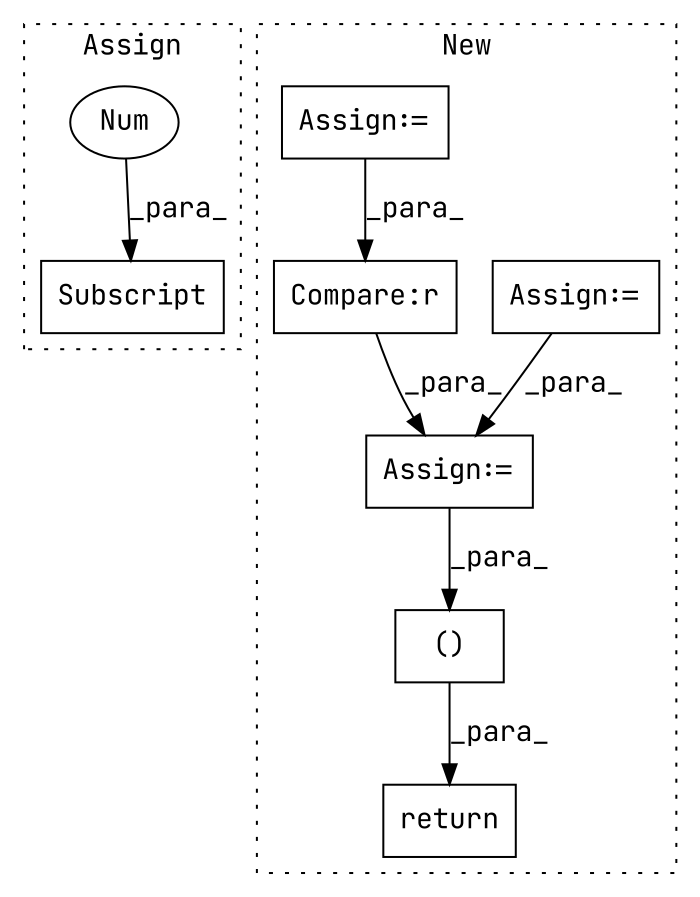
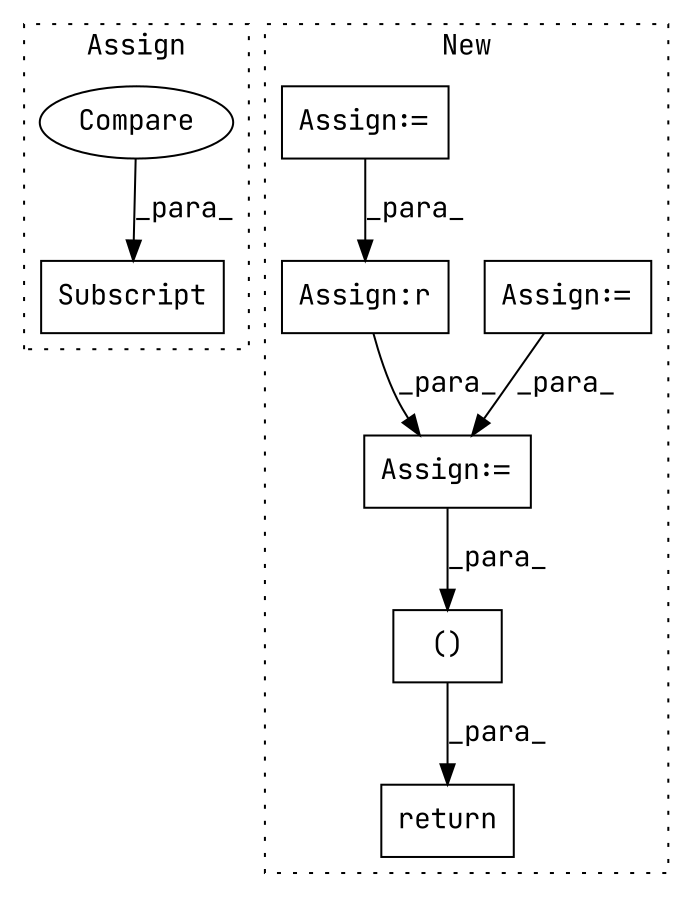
node "Num": label "Num" -> "Compare"
node "Compare:r": label "Compare:r" -> "Assign:r"
